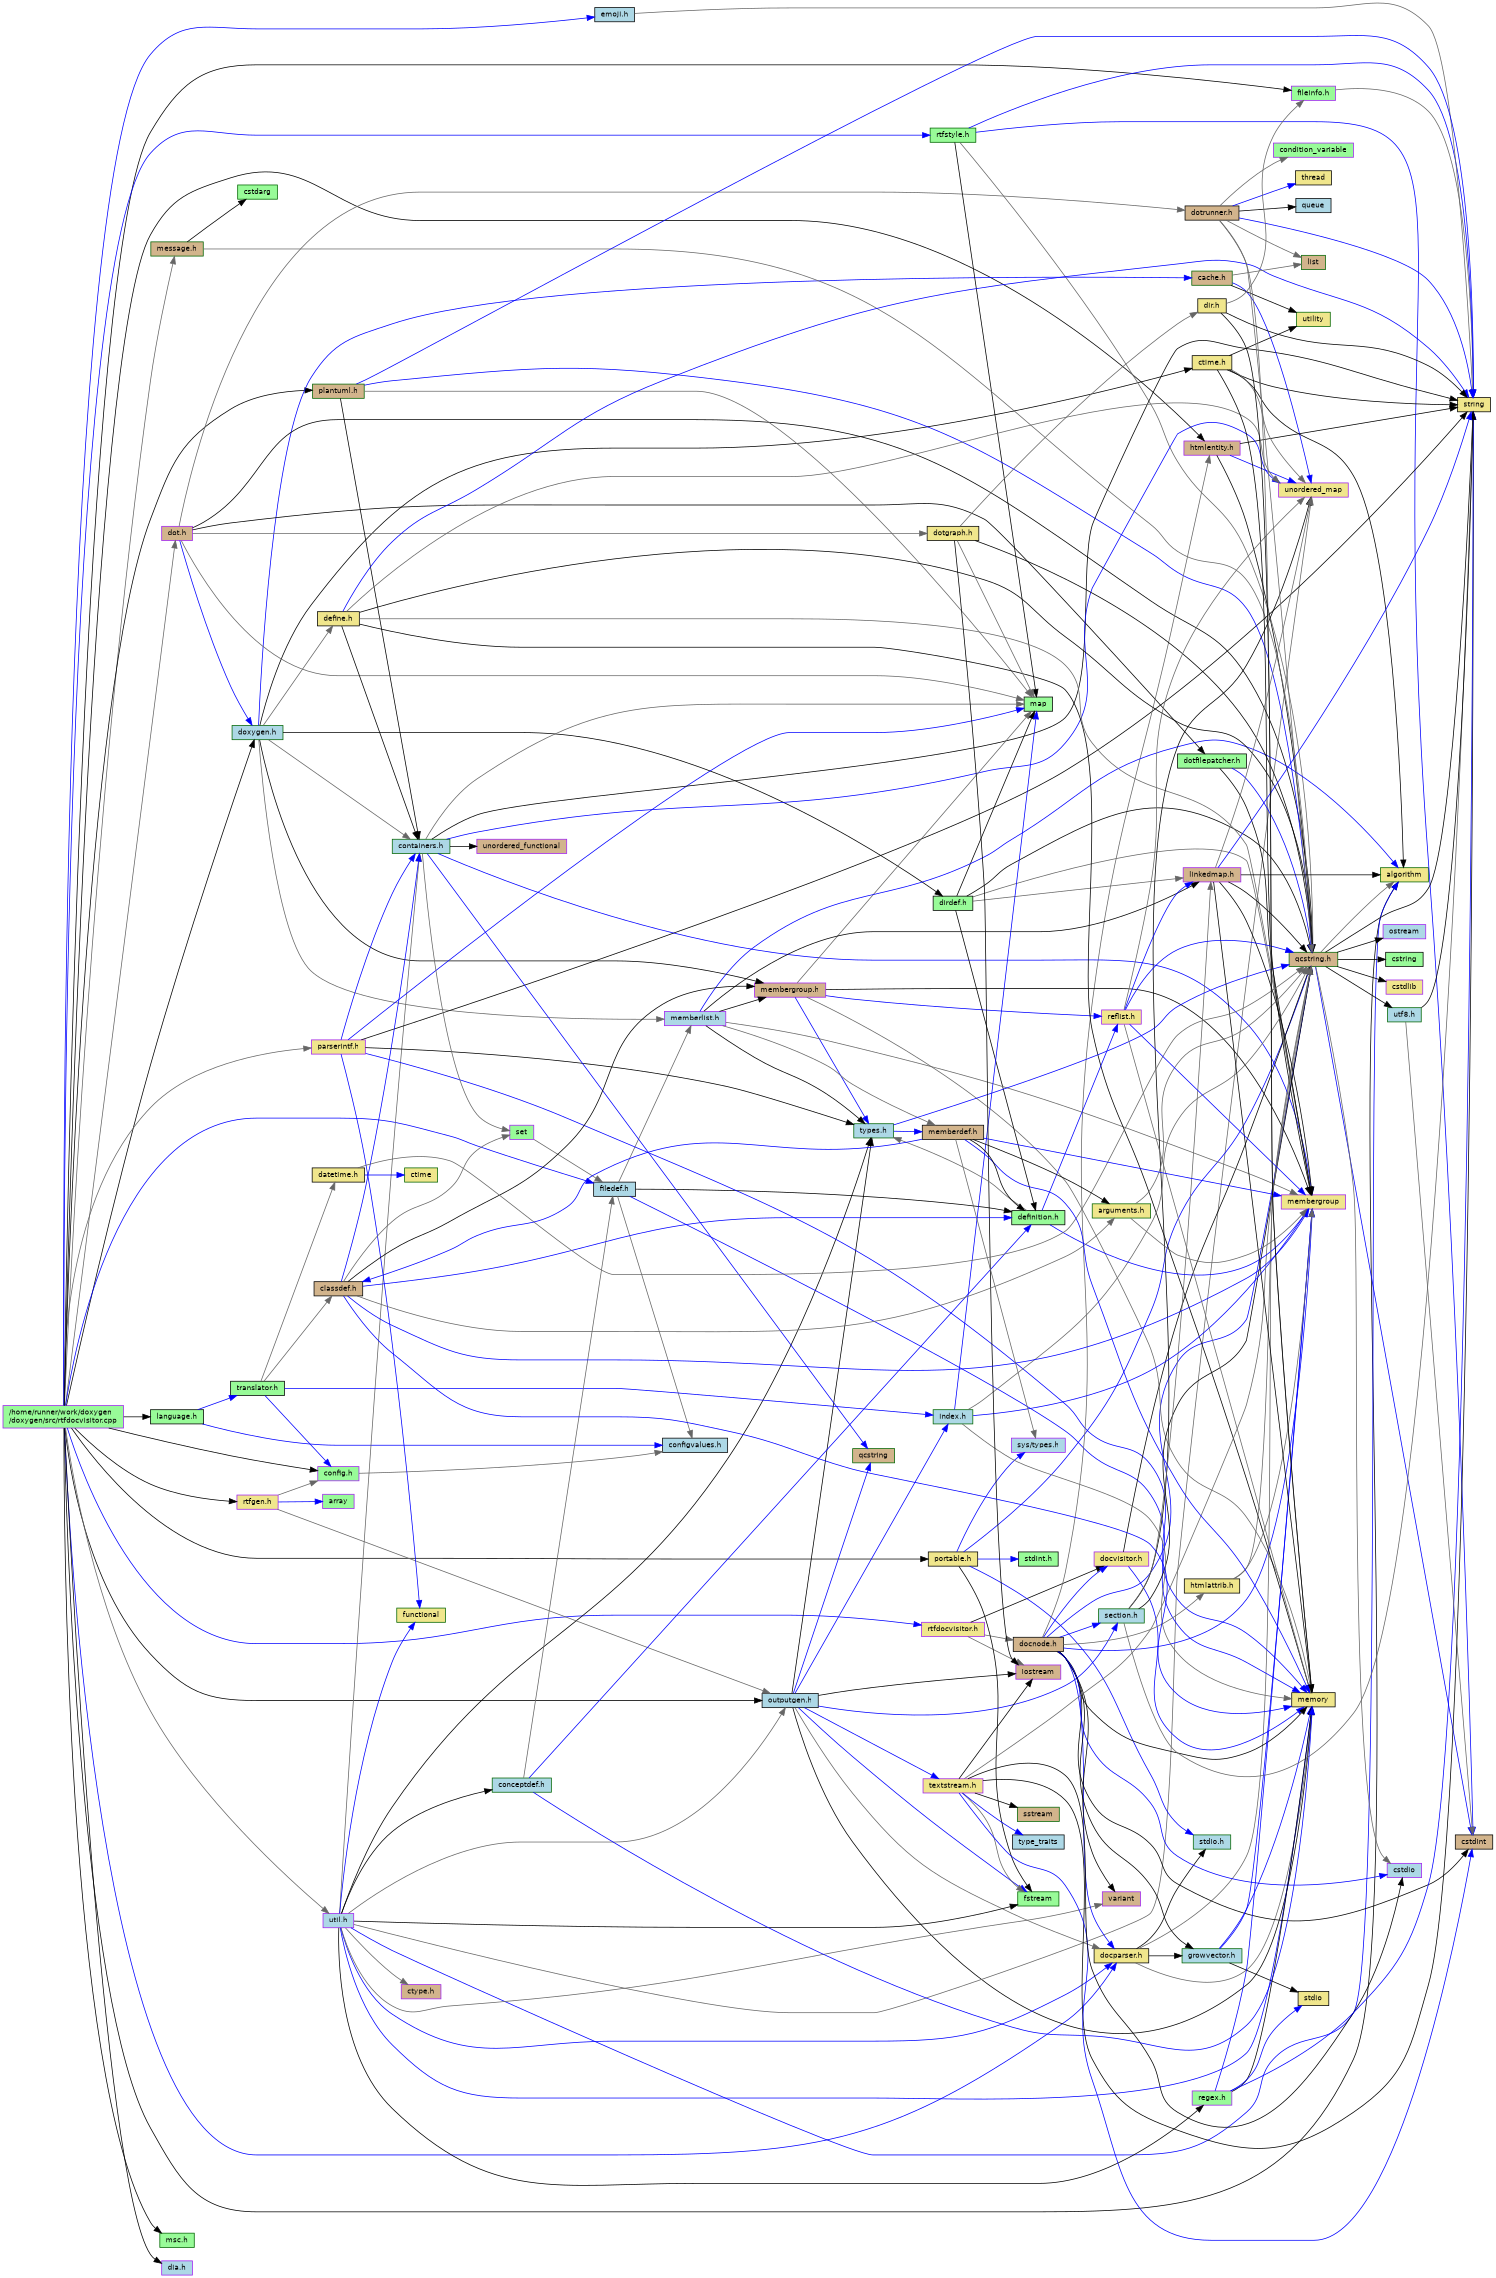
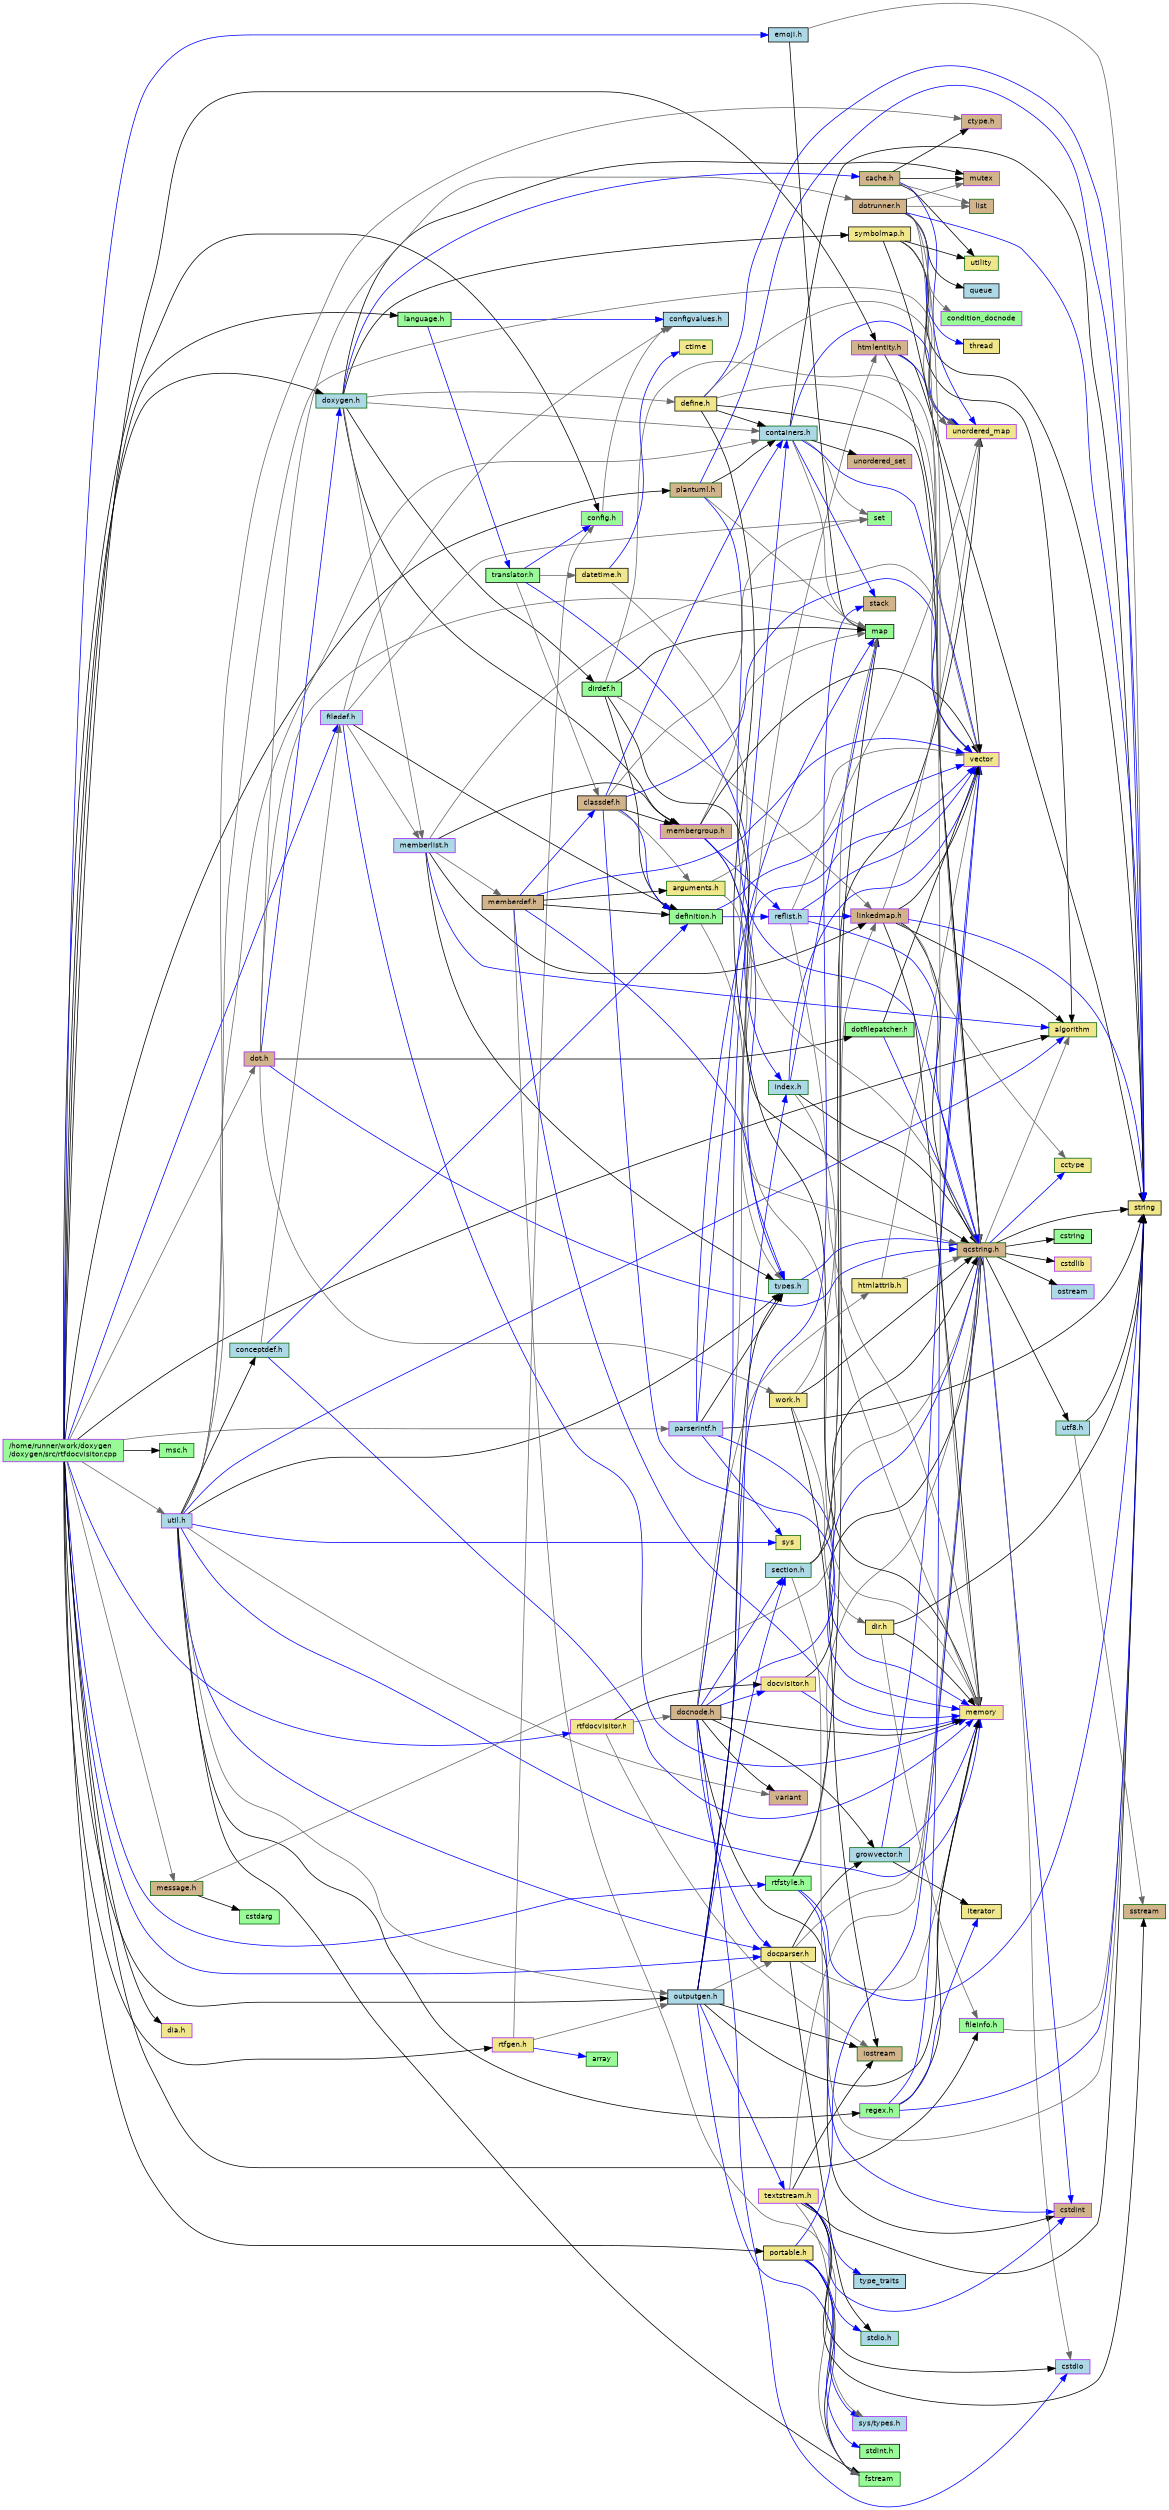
node "condition_variable": label "condition_variable" -> "condition_docnode"
edge "cache.h" -> "ctype.h": added
node "mutex": added
edge "emoji.h" -> "map": added
node "ctime.h": label "ctime.h" -> "symbolmap.h"
edge "dot.h" -> "qcstring.h": color black -> blue
node "dotgraph.h": label "dotgraph.h" -> "work.h"
node "unordered_functional": label "unordered_functional" -> "unordered_set"
node "reflist.h": fillcolor khaki -> lightblue
node "parserintf.h": fillcolor khaki -> lightblue
edge "types.h" -> "memberdef.h": reversed
edge "set" -> "filedef.h": reversed
node "cctype": added
node "filedef.h": color black -> purple
node "membergroup": label "membergroup" -> "vector"
edge "index.h" -> "qcstring.h": color gray40 -> black
edge "utf8.h" -> "cstdint": now "utf8.h" -> "sstream"
node "qcstring": label "qcstring" -> "stack"
node "array": color purple -> darkgreen
node "functional": label "functional" -> "sys"
node "iostream": color purple -> darkgreen
node "memory": color black -> purple
node "cstdint": color black -> purple
node "stdio": label "stdio" -> "iterator"
node "dia.h": fillcolor lightblue -> khaki
